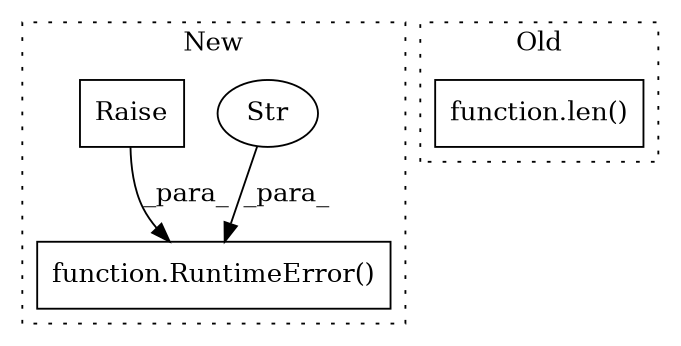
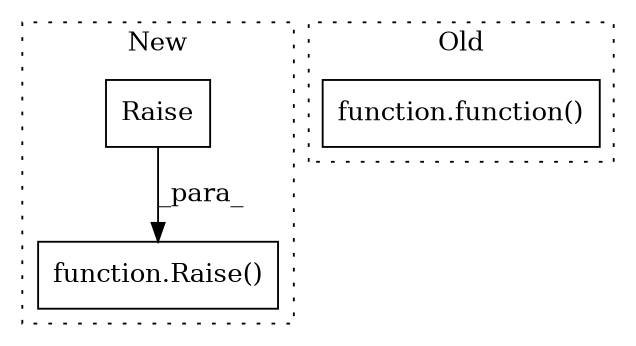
node "Str": removed
node "function.len()": label "function.len()" -> "function.function()"
node "function.RuntimeError()": label "function.RuntimeError()" -> "function.Raise()"
